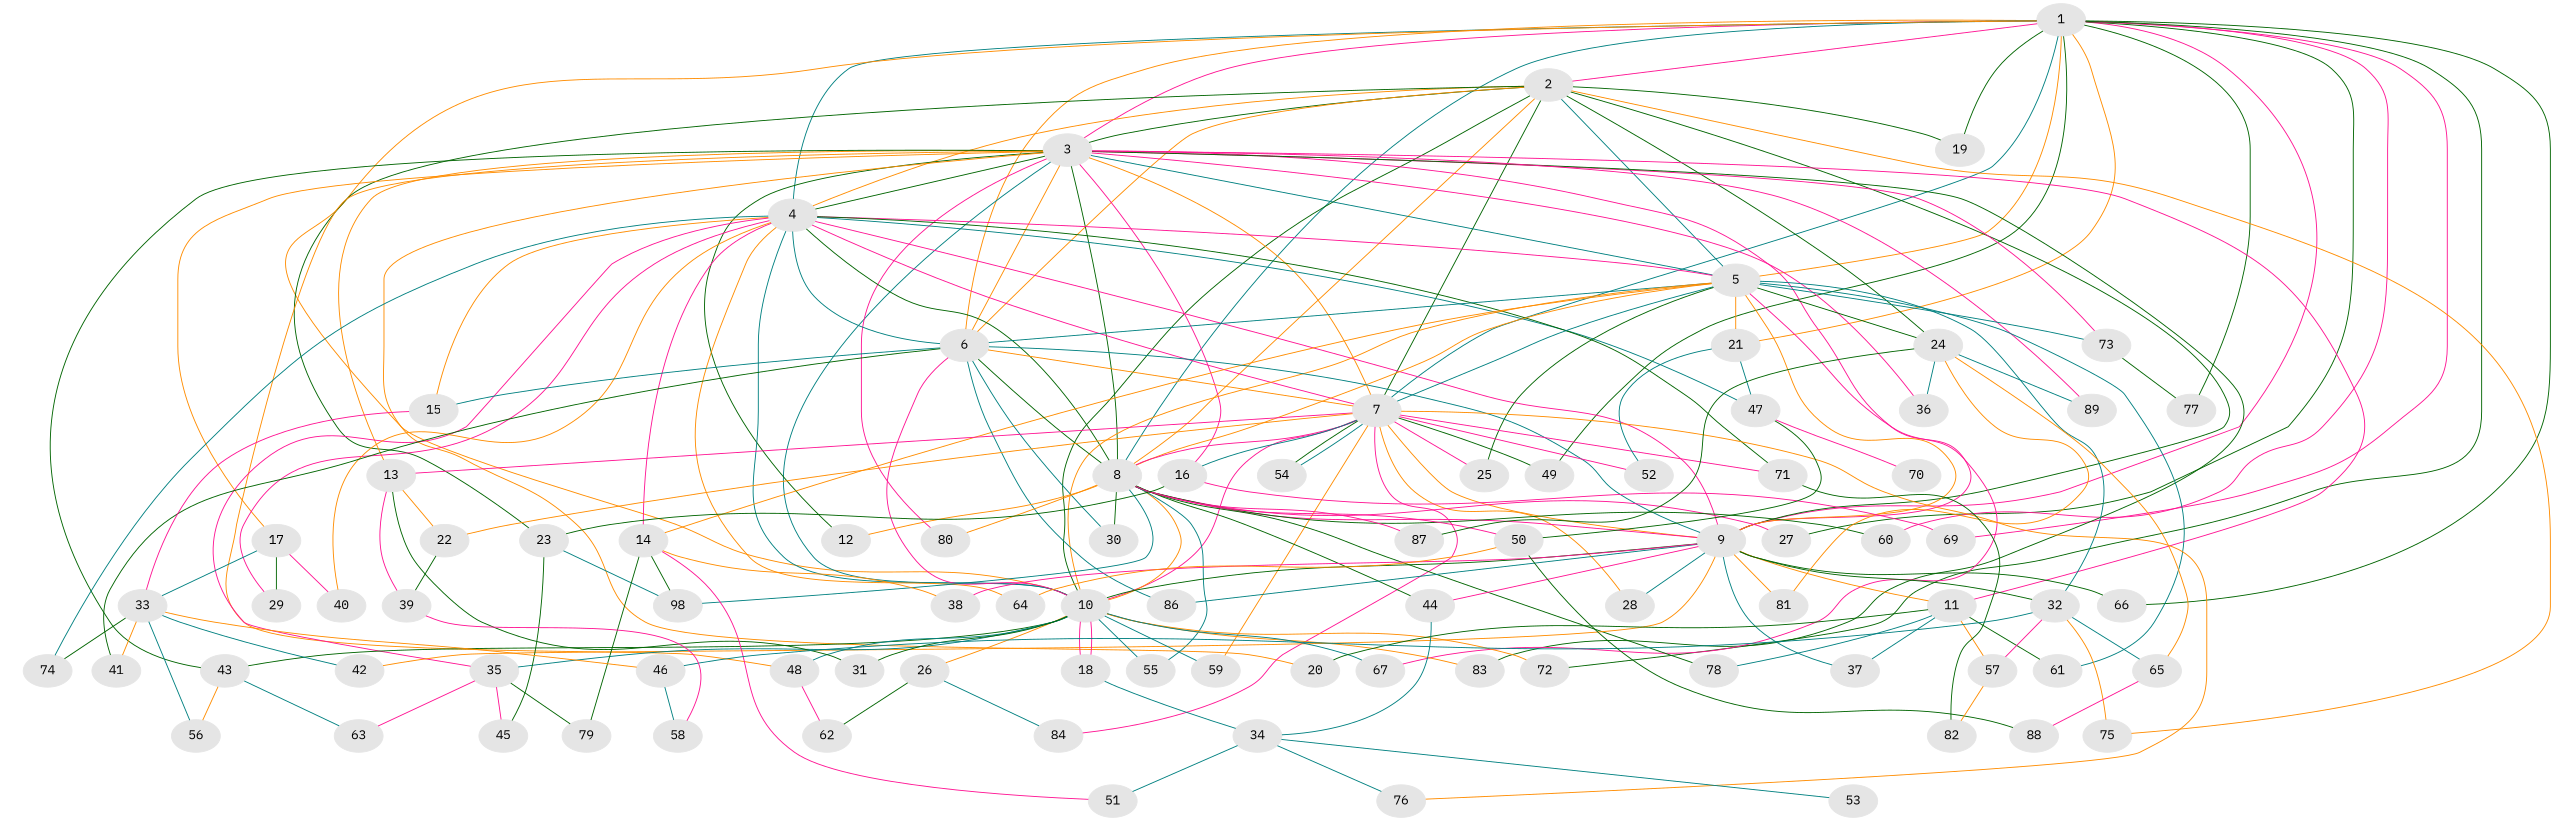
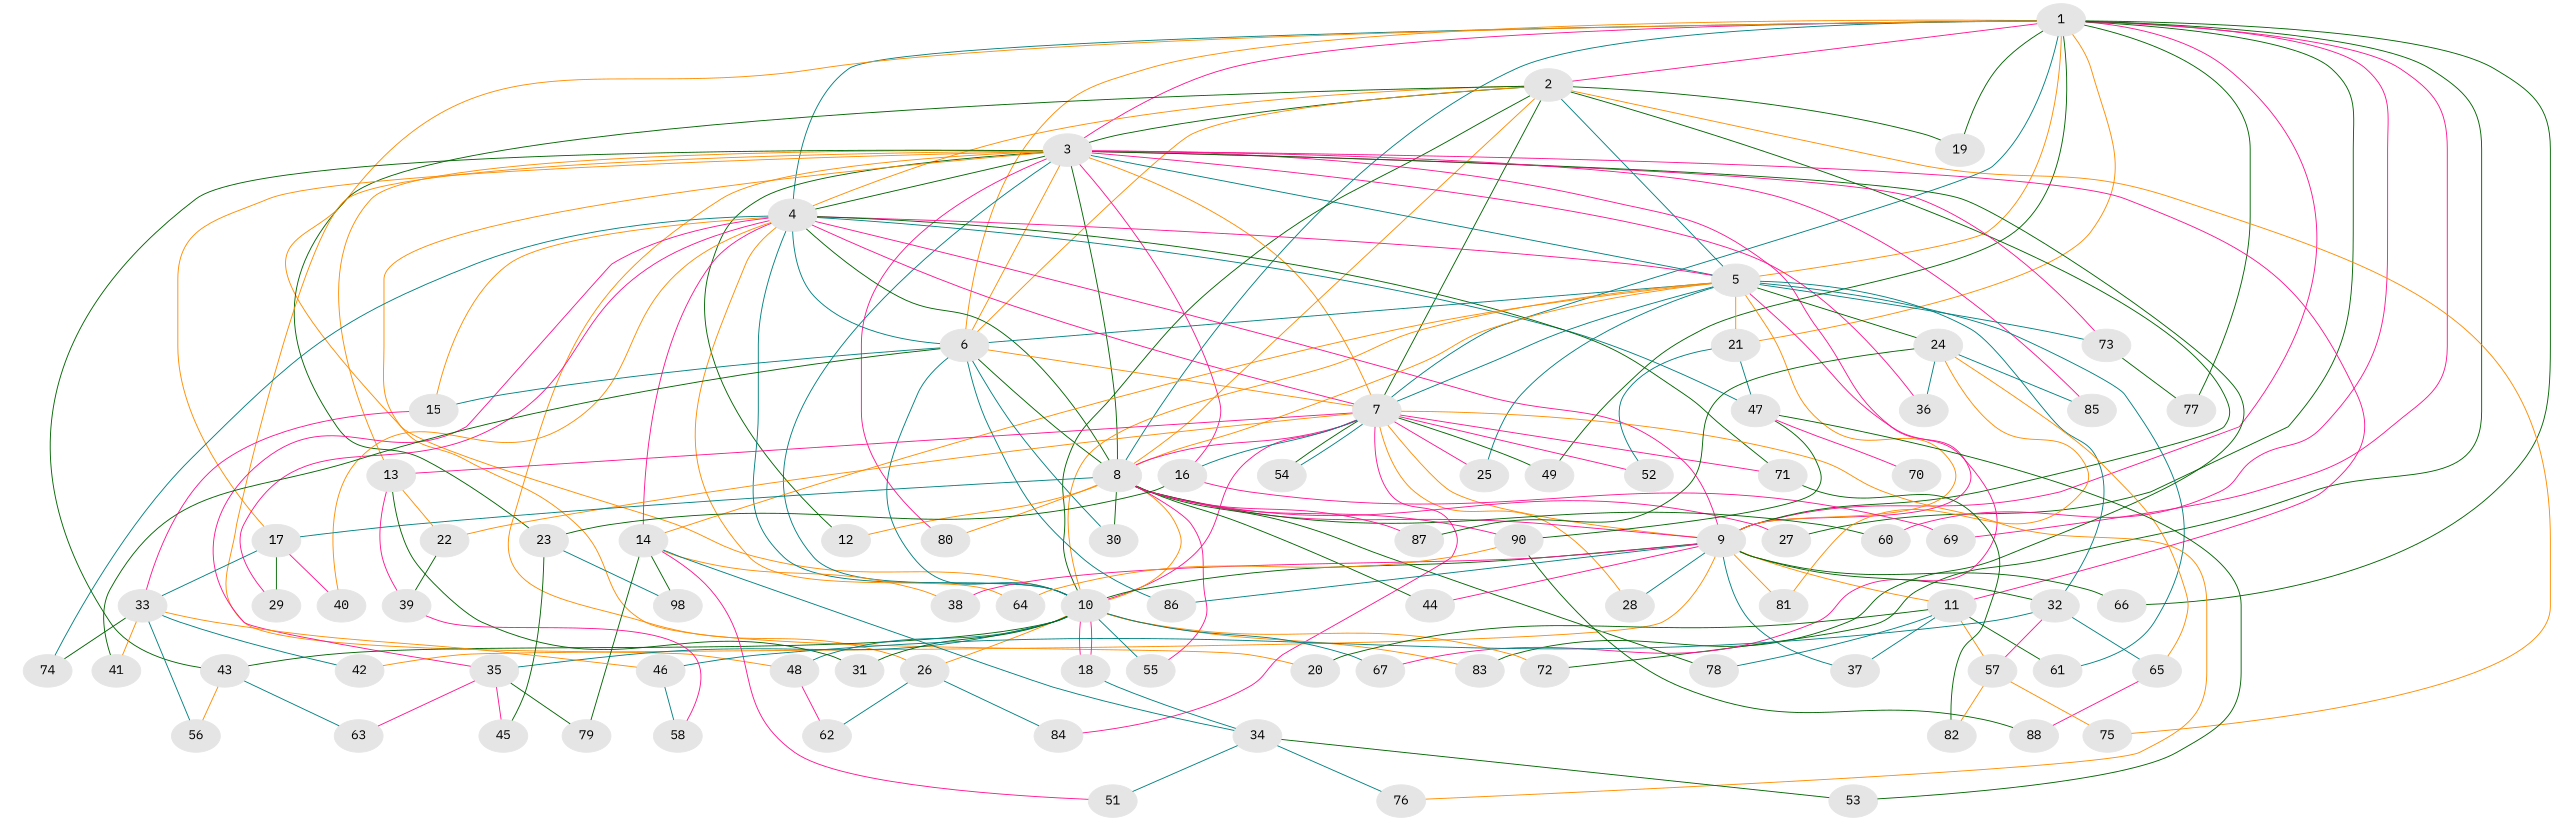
edge "2" -- "24": removed
edge "5" -- "25": color darkgreen -> teal
edge "6" -- "9": removed
edge "3" -- "26": added
node "89": label "89" -> "85"
edge "6" -- "10": color deeppink -> teal
node "50": label "50" -> "90"
edge "8" -- "55": color teal -> deeppink
edge "47" -- "53": added
edge "8" -- "98": now "8" -- "17"
edge "32" -- "75": now "57" -- "75"
node "59": removed
edge "26" -- "62": color darkgreen -> teal
edge "44" -- "34": now "14" -- "34"
edge "34" -- "53": color teal -> darkgreen
